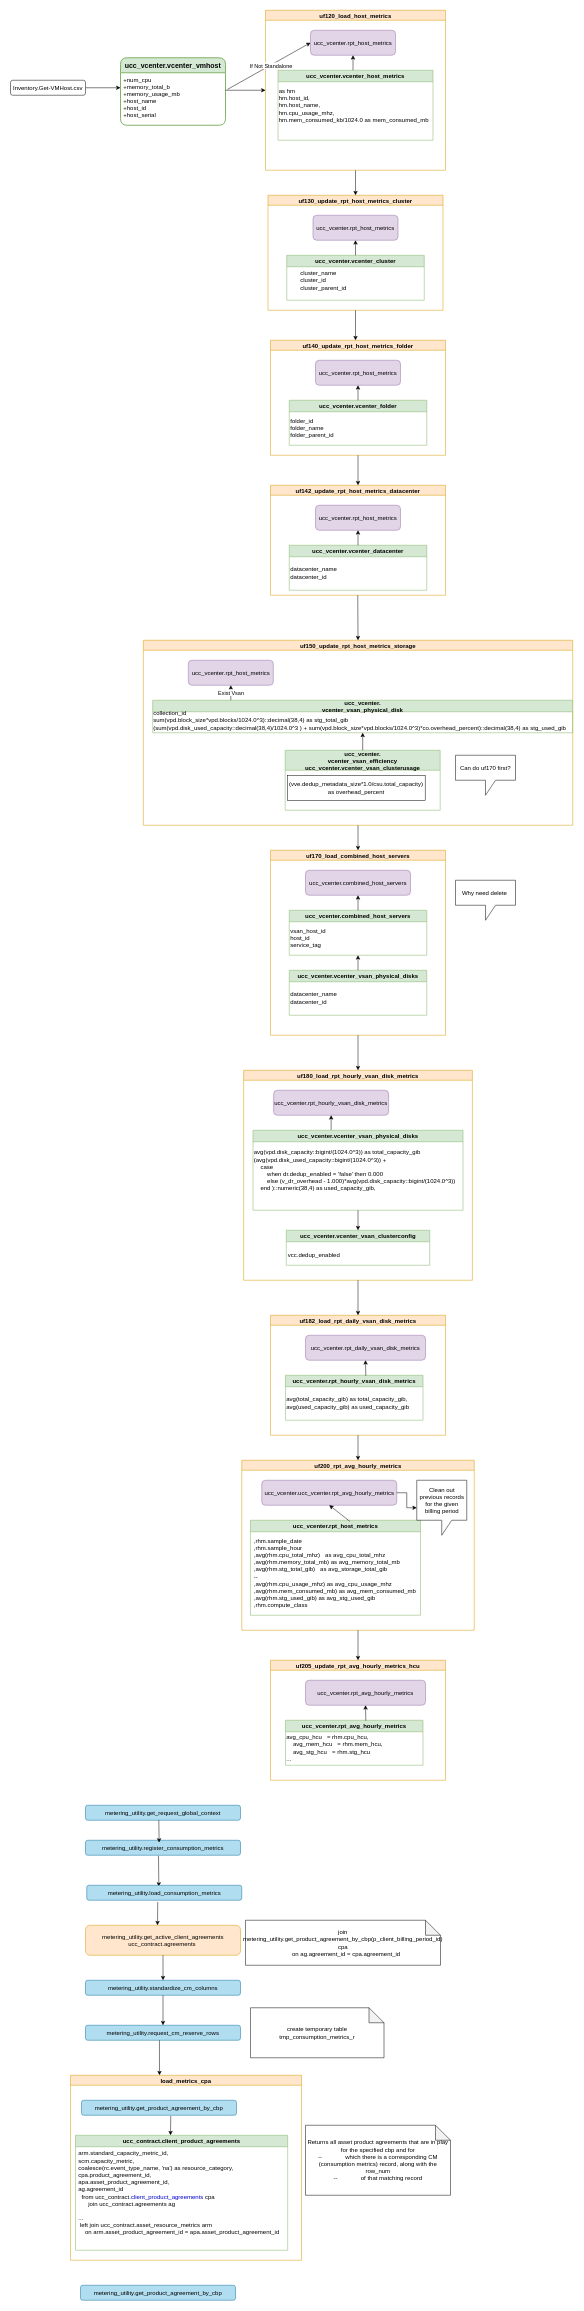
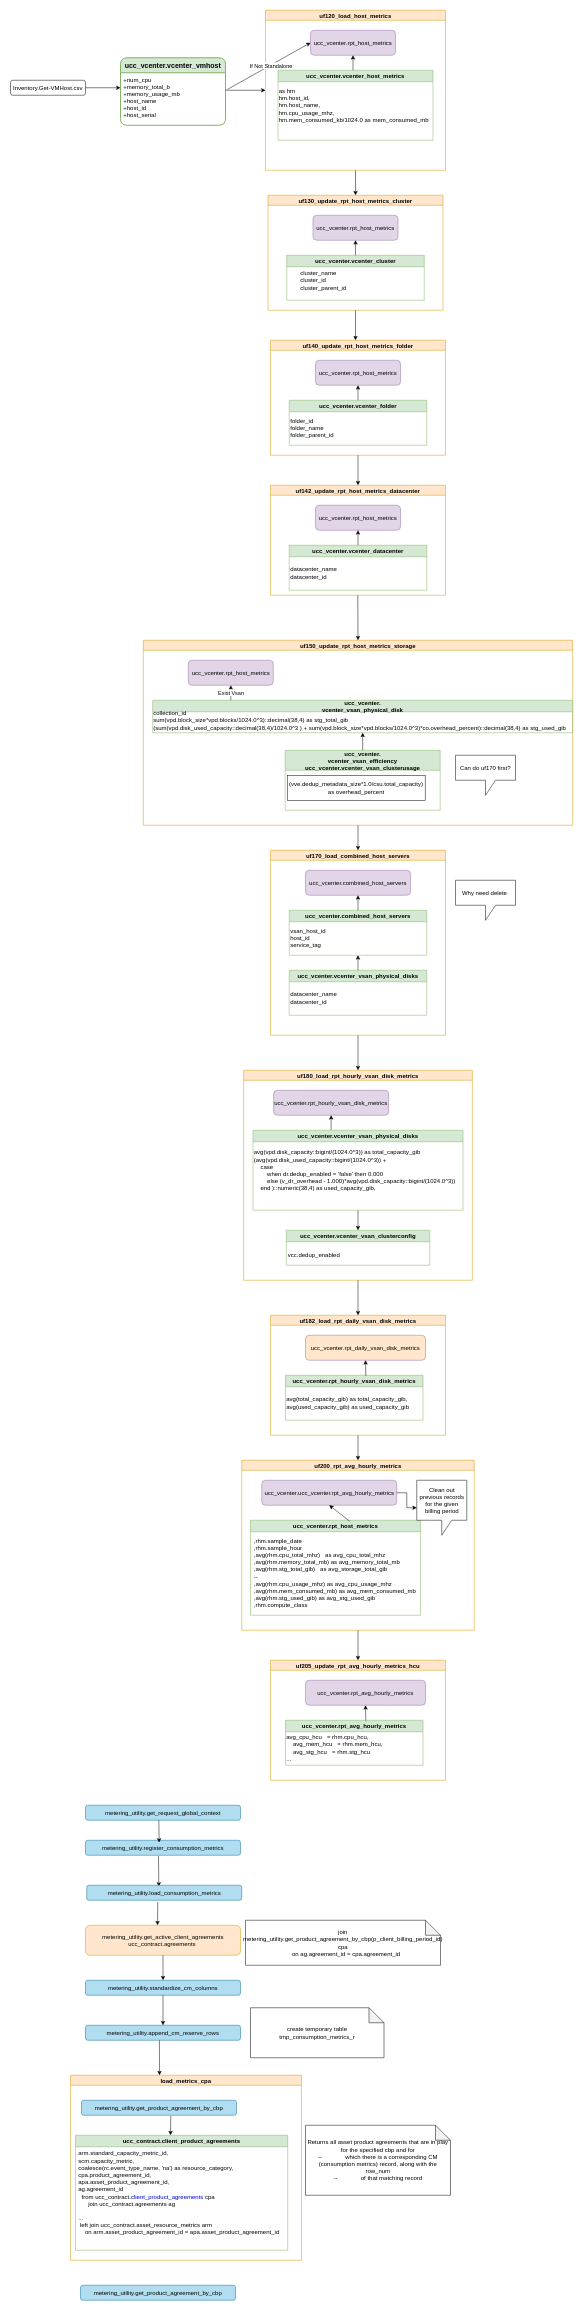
node "ucc_vcenter.rpt_daily_vsan_disk_metrics": fillcolor #e1d5e7 -> #ffe6cc
node "metering_utility.request_cm_reserve_rows": label "metering_utility.request_cm_reserve_rows" -> "metering_utility.append_cm_reserve_rows"
